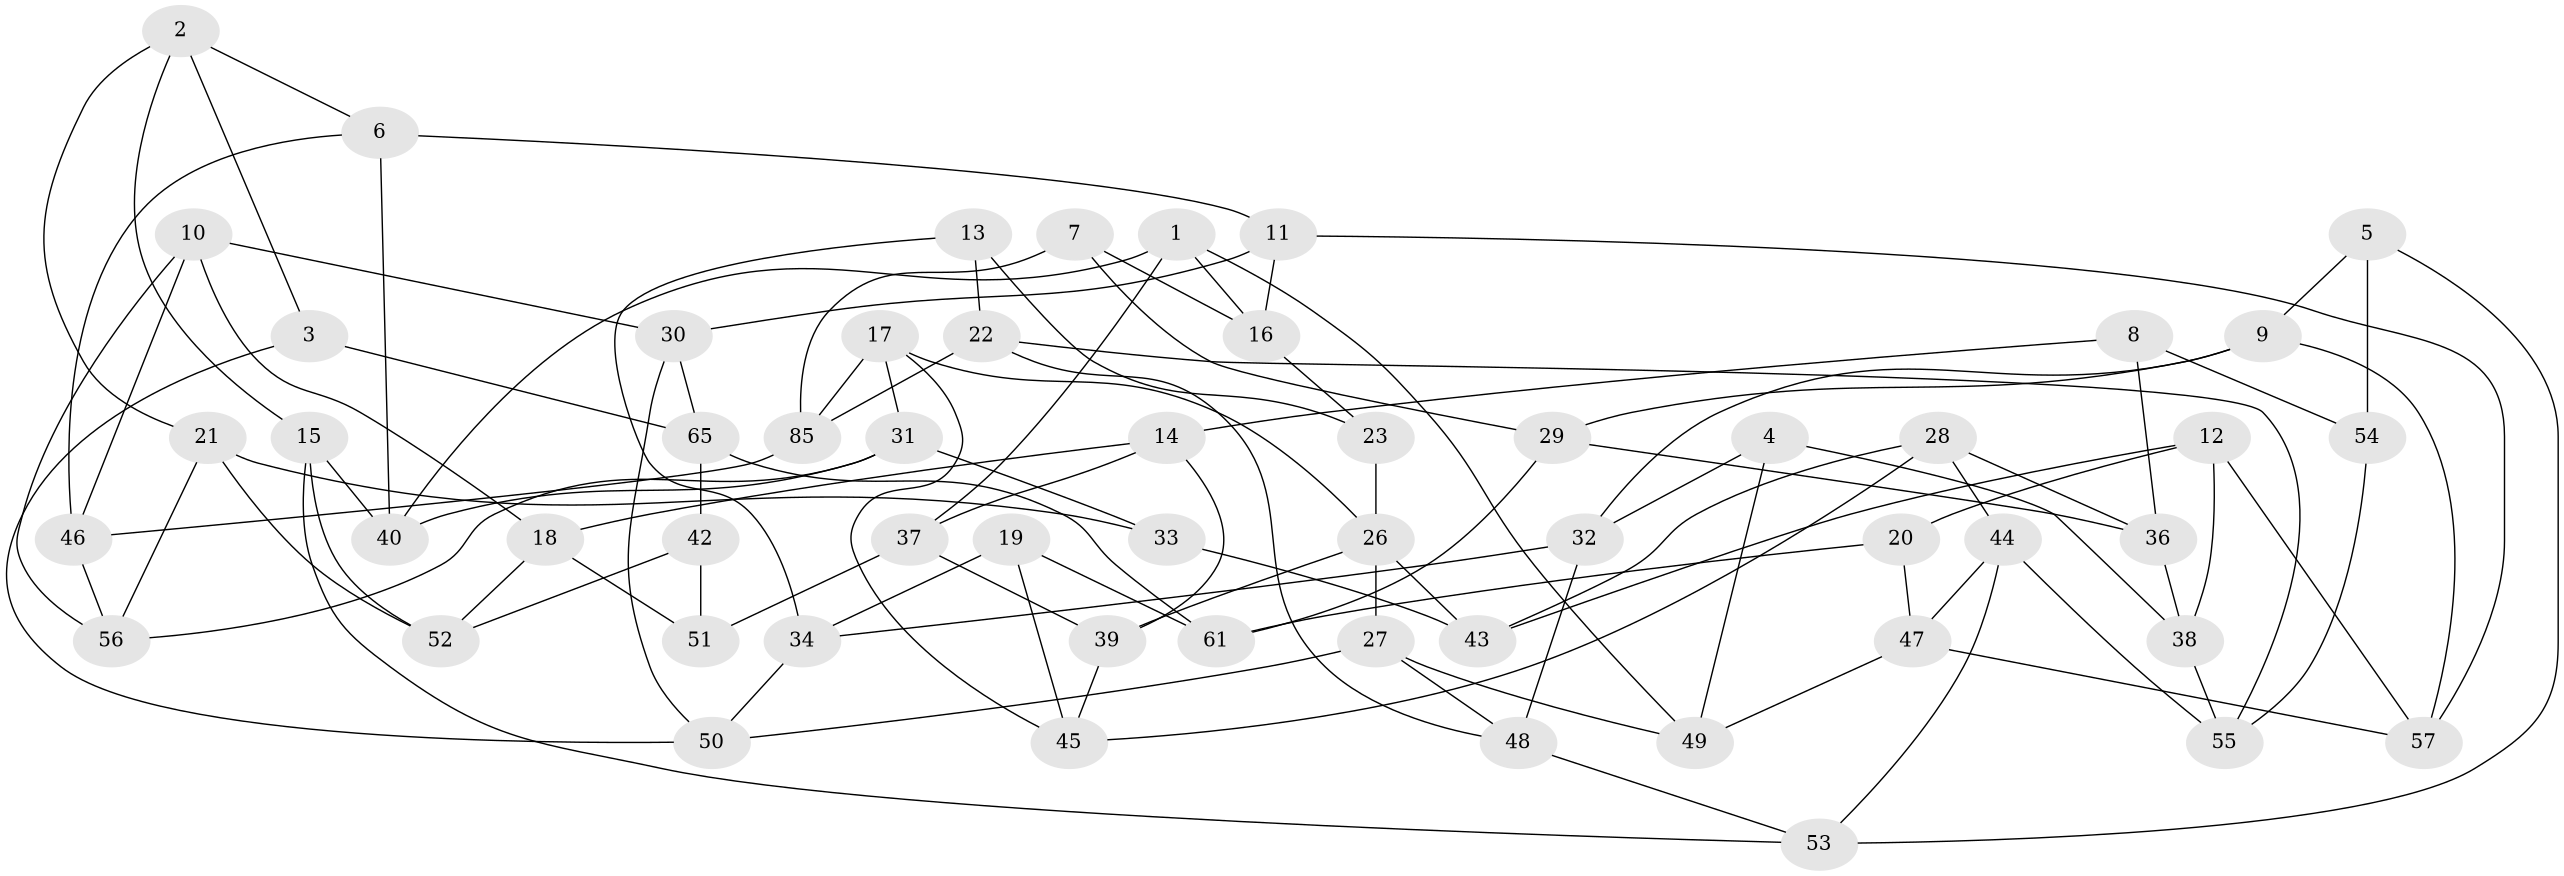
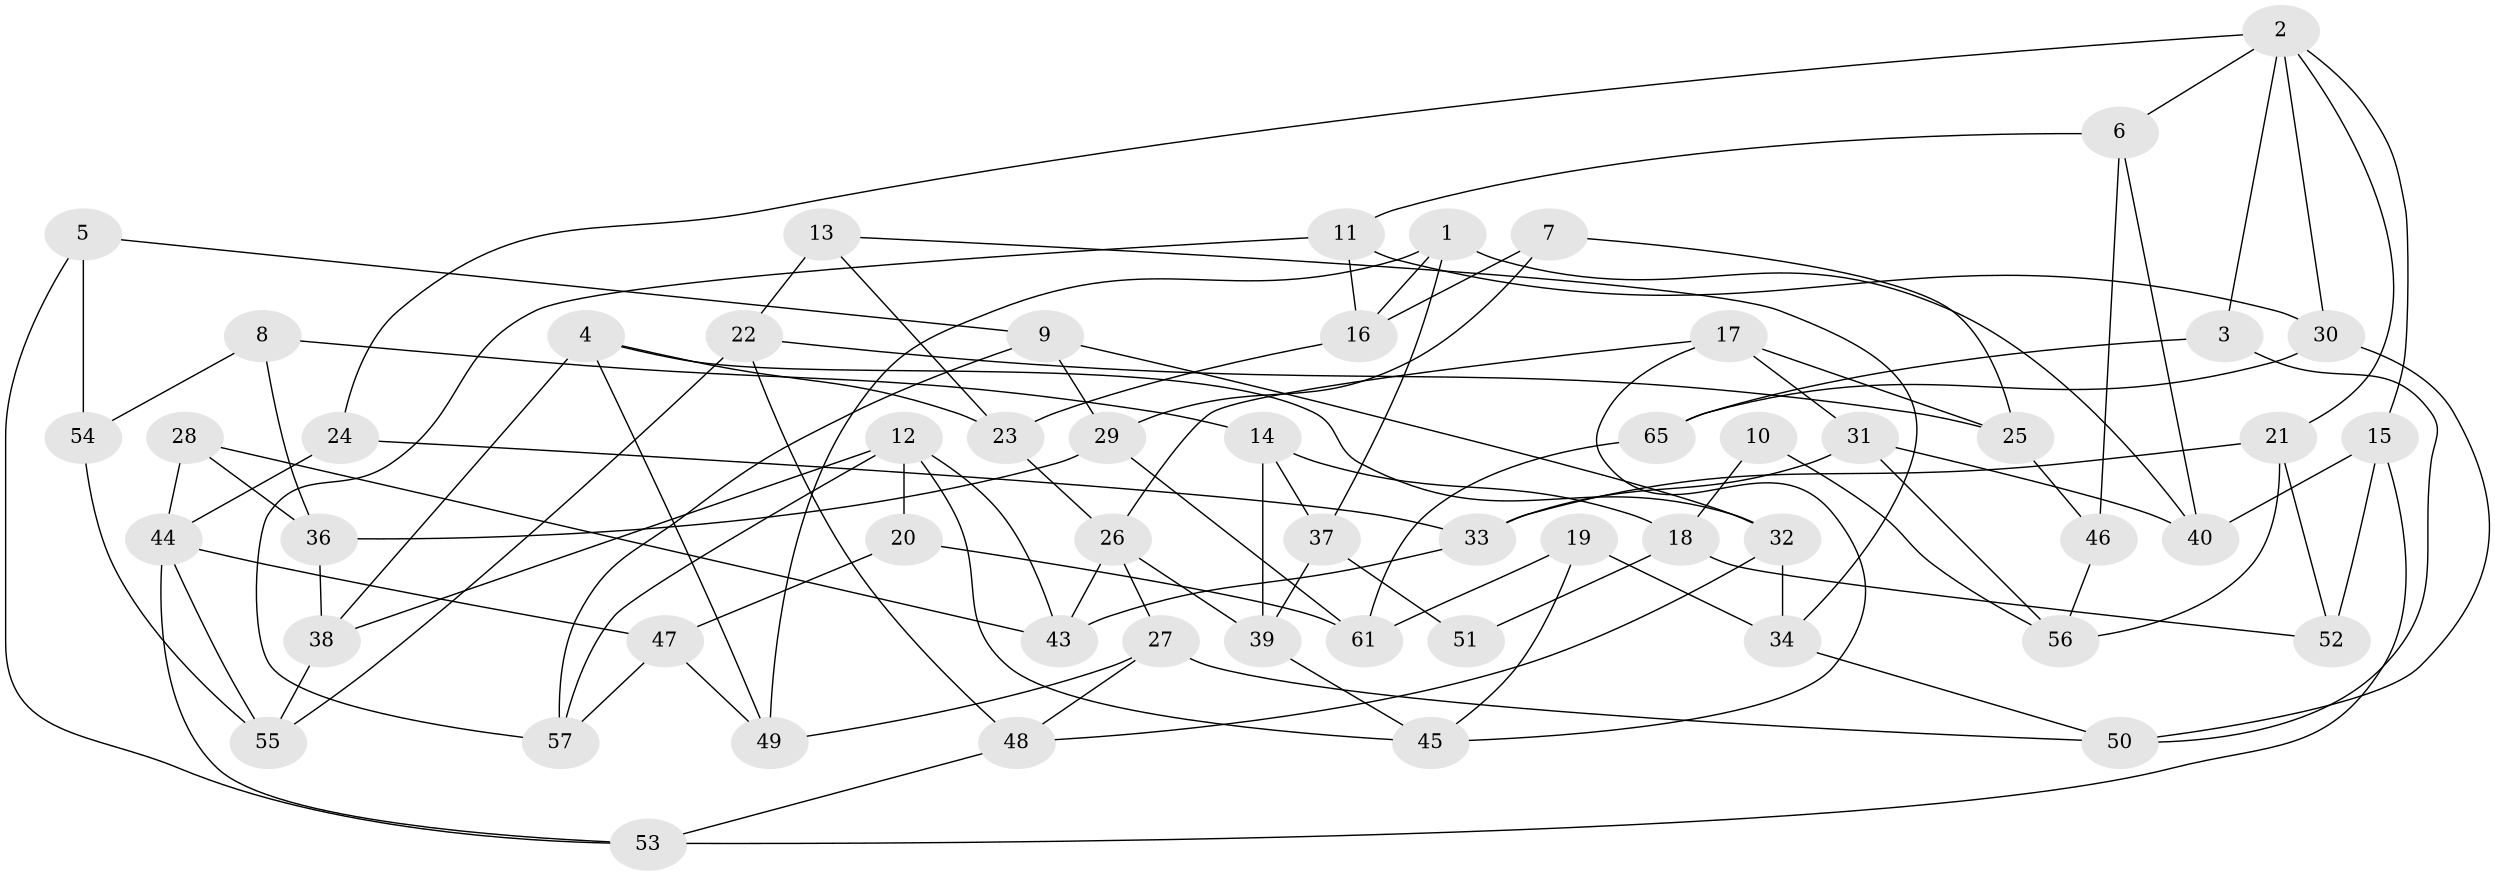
edge "10" -- "30": now "2" -- "30"
edge "4" -- "23": added
edge "10" -- "46": removed
node "24": added
node "85": label "85" -> "25"
node "42": removed
edge "28" -- "45": now "12" -- "45"
